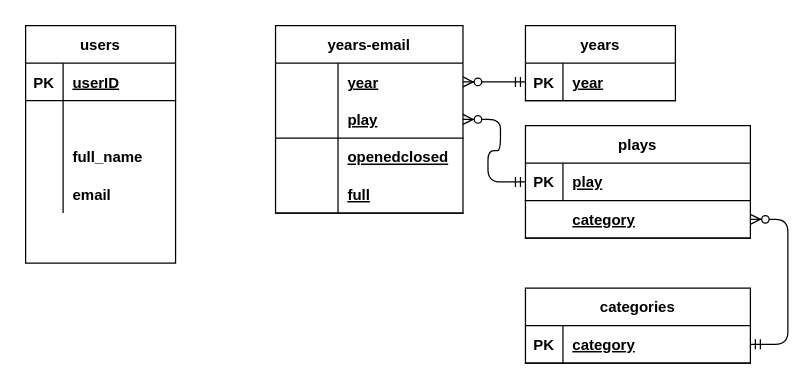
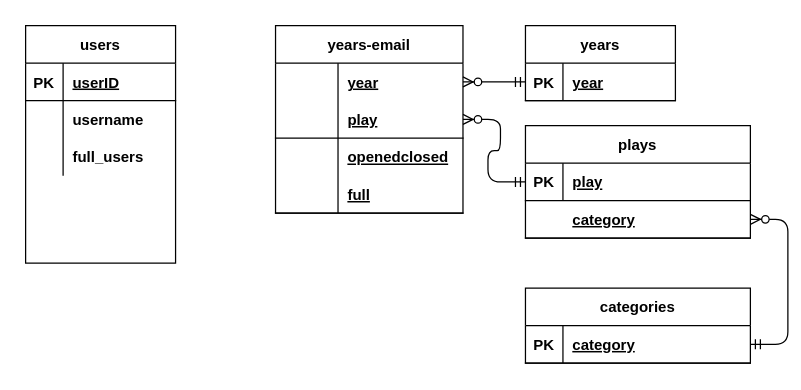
node "username": added
node "full_name": label "full_name" -> "full_users"
node "email": removed
